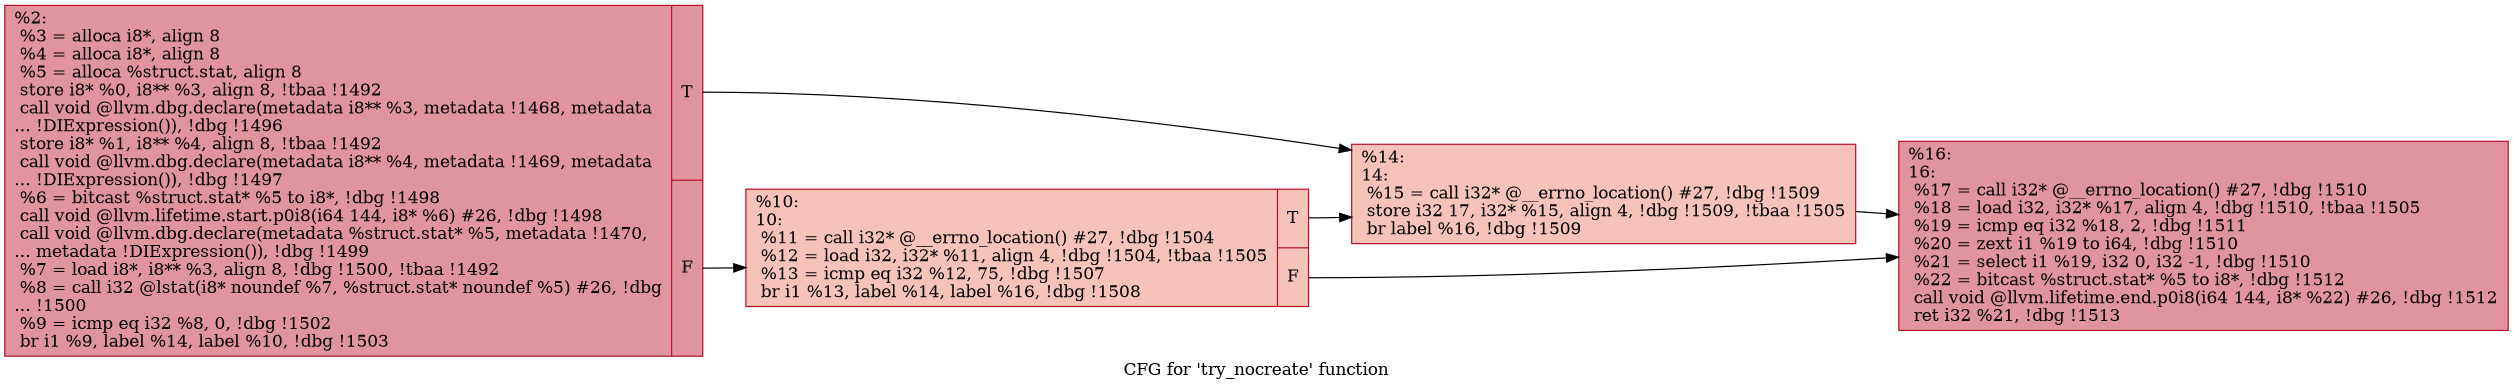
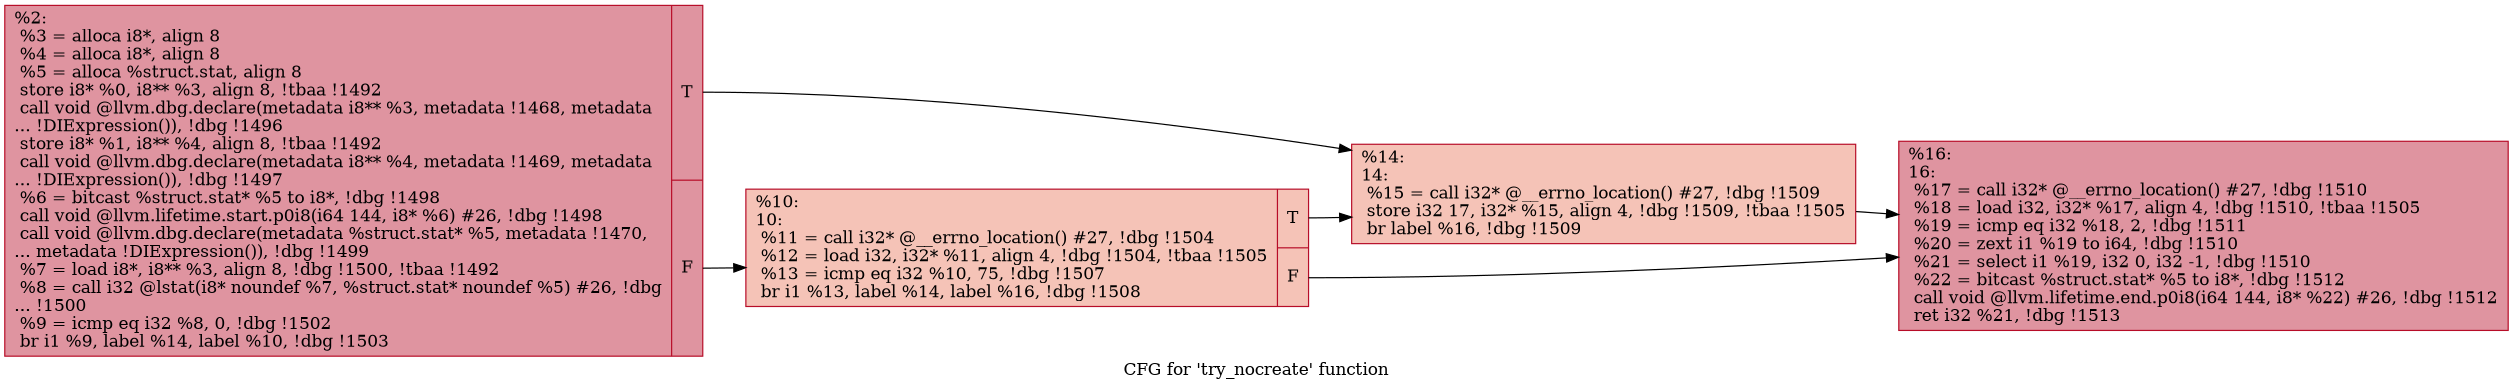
node "%10:": text "%13 = icmp eq i32 %12, 75, !dbg !1507" -> "%13 = icmp eq i32 %10, 75, !dbg !1507"
